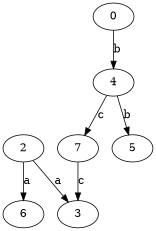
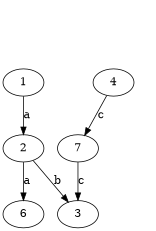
node "0": removed
node "1": added
node "5": removed
edge "2" -> "3": label "a" -> "b"
